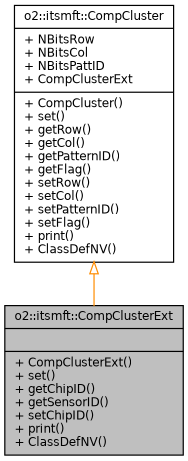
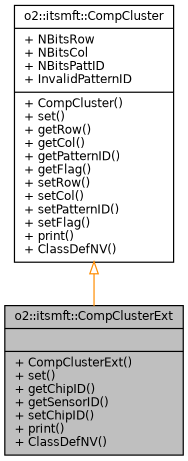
node "o2::itsmft::CompCluster": text "+ CompClusterExt" -> "+ InvalidPatternID"
